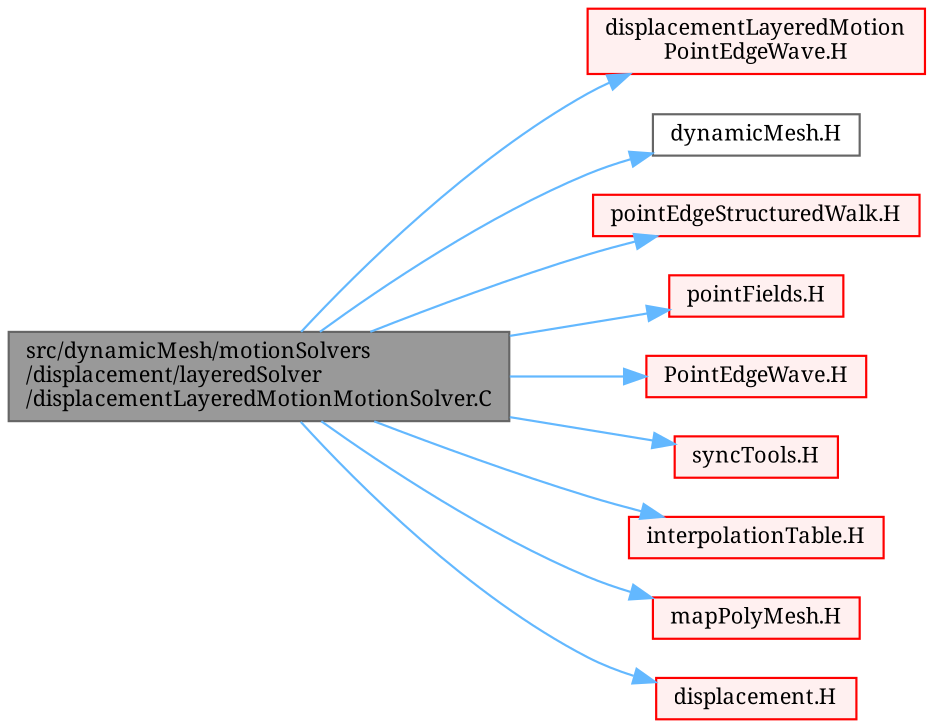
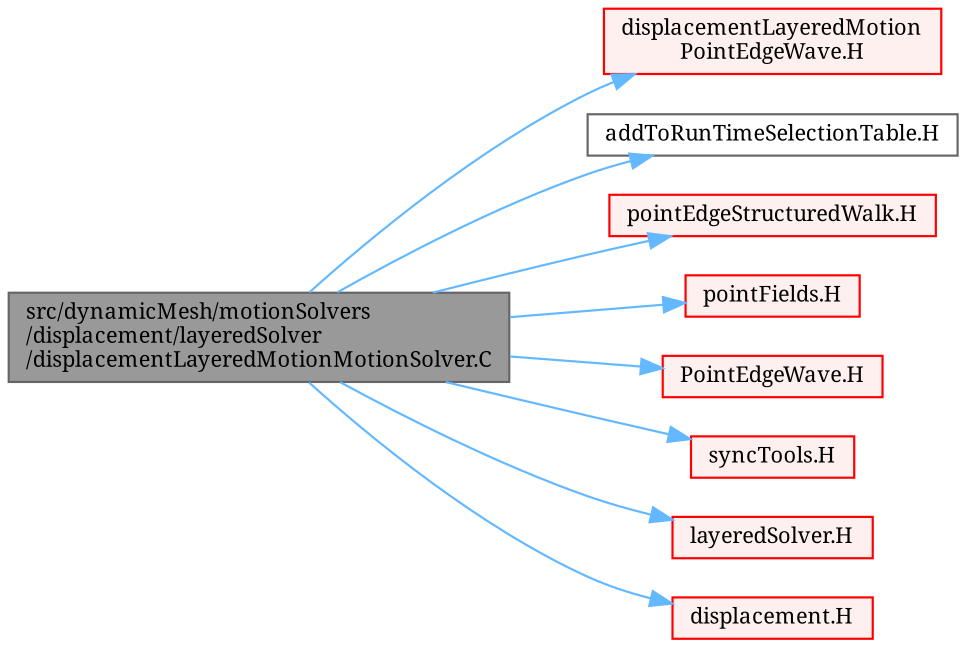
node "dynamicMesh.H": label "dynamicMesh.H" -> "addToRunTimeSelectionTable.H"
node "interpolationTable.H": removed
node "mapPolyMesh.H": label "mapPolyMesh.H" -> "layeredSolver.H"
